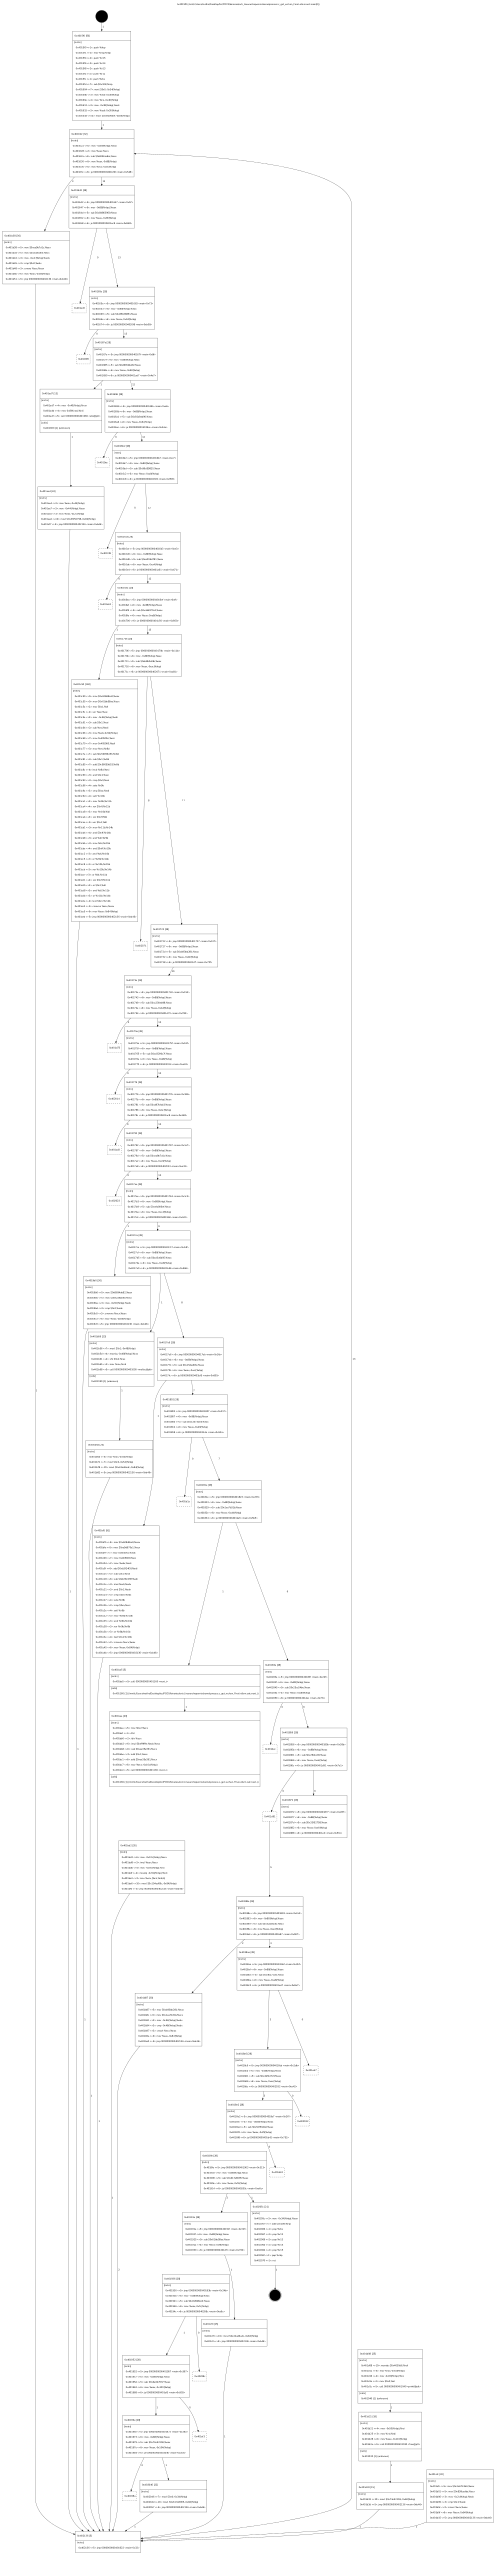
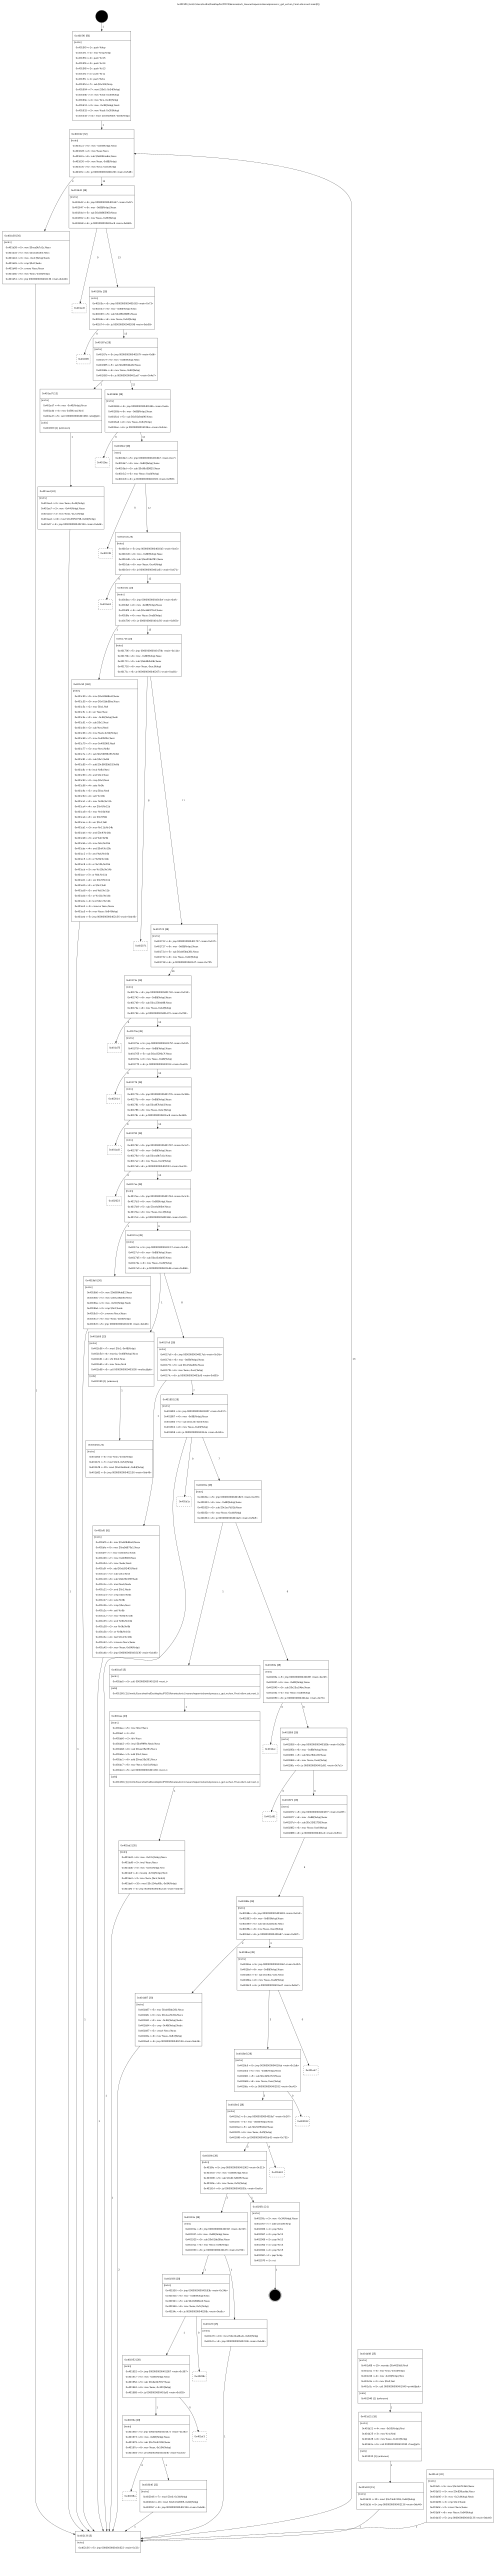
edge "0x401baa [40]" -> "0x401bd2 [35]": added, label "1"
edge "0x401d91" -> "0x40188e [28]": now "0x401872 [28]" -> "0x40188e [28]"
edge "0x401b6d [26]" -> "0x402136 [5]": now "0x401802 [28]" -> "0x402136 [5]"
edge "0x4018e2 [28]" -> "0x4018fe [28]": added, label "3"
edge "0x40191a [28]" -> "0x401936 [28]": added, label "1"
